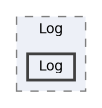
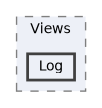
cluster "Log": label "Log" -> "Views"
